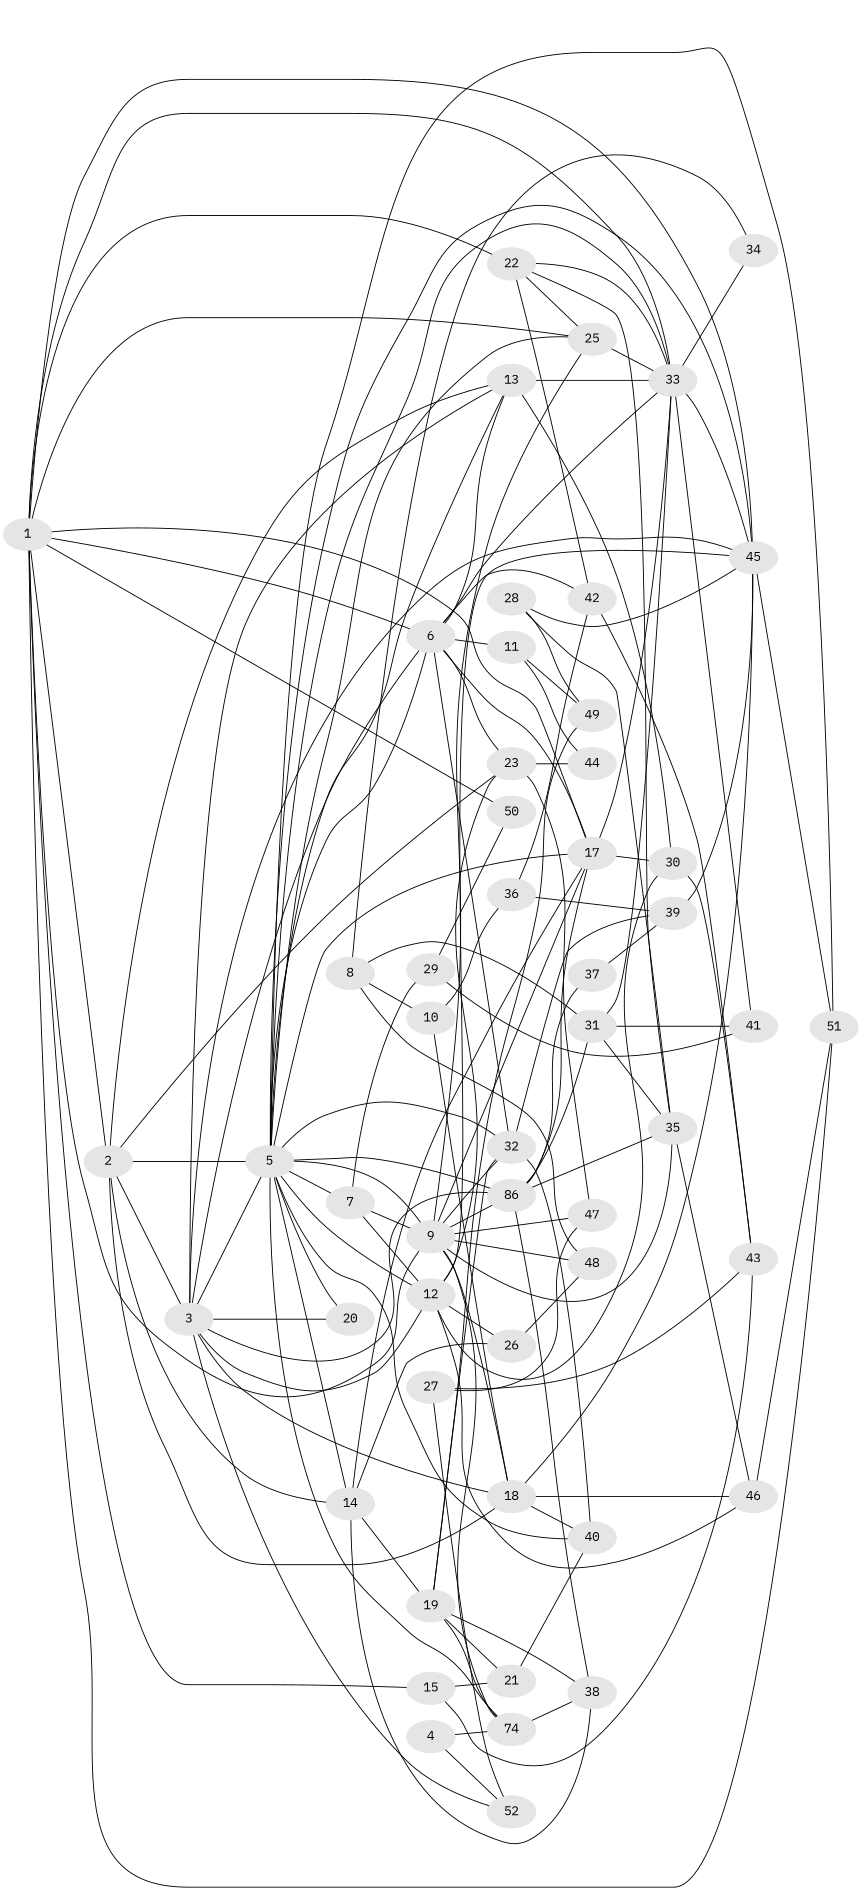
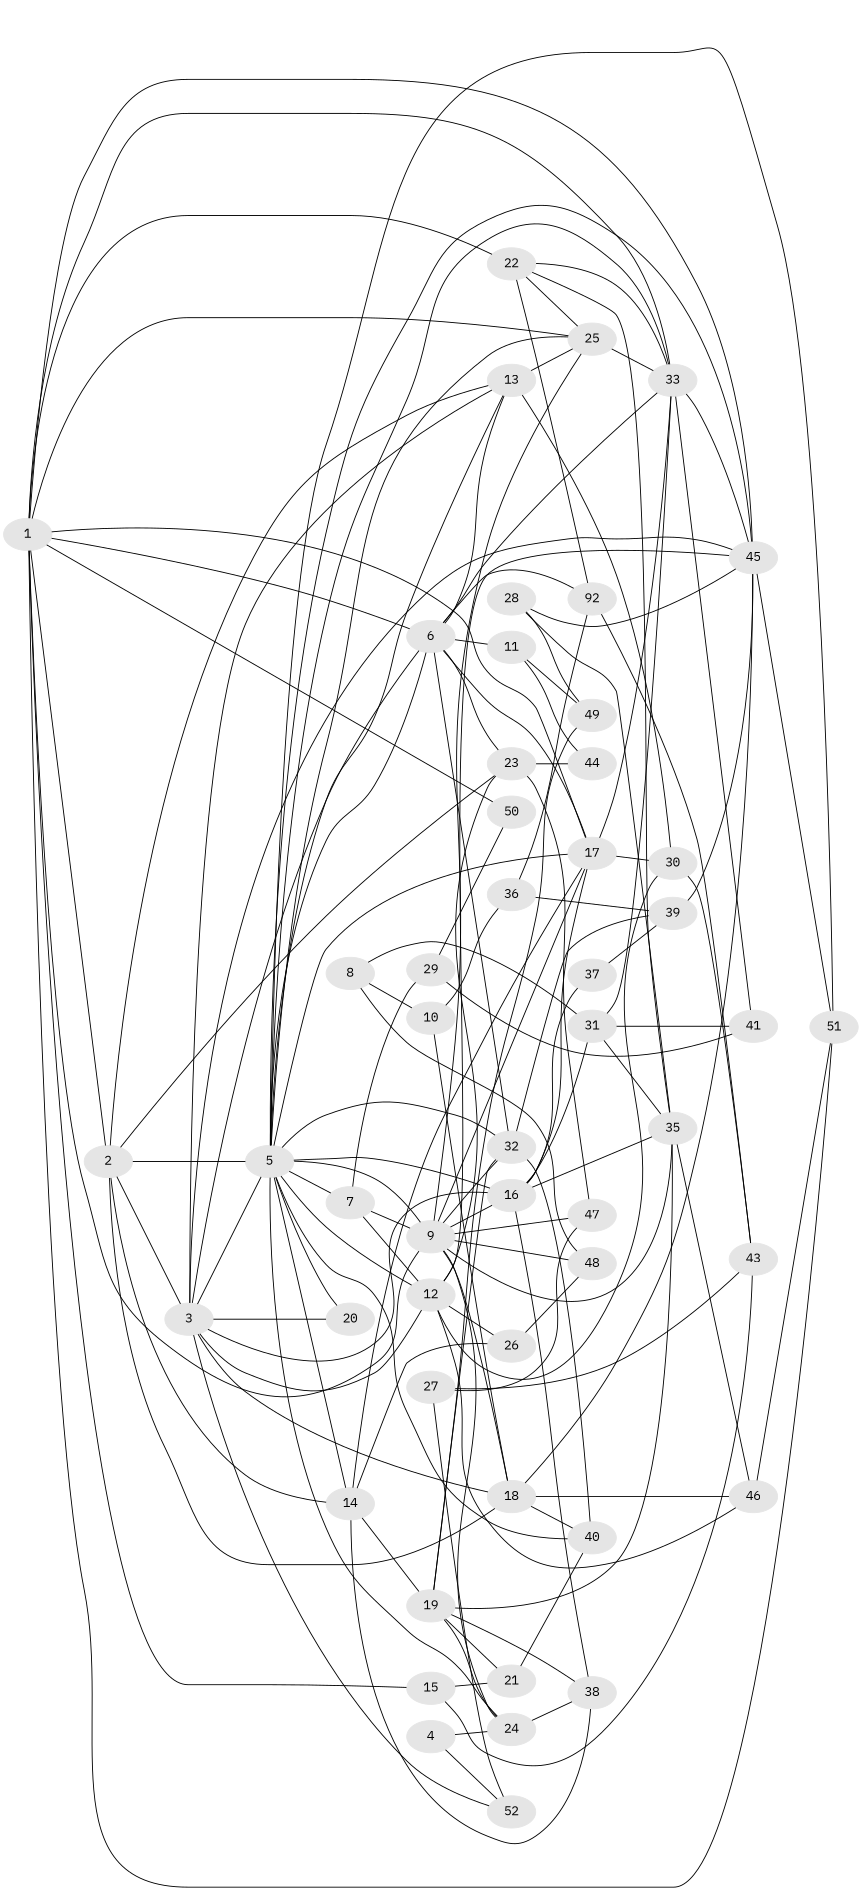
node "34": removed
edge "13" -- "33": now "13" -- "25"
node "42": label "42" -> "92"
node "86": label "86" -> "16"
edge "35" -- "19": added
node "74": label "74" -> "24"
